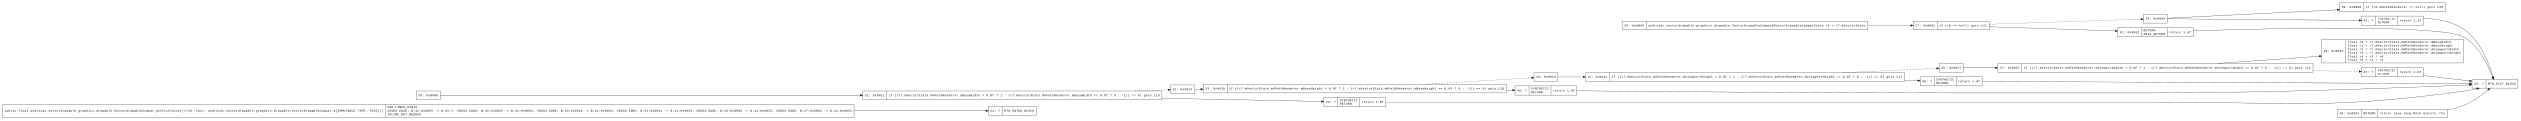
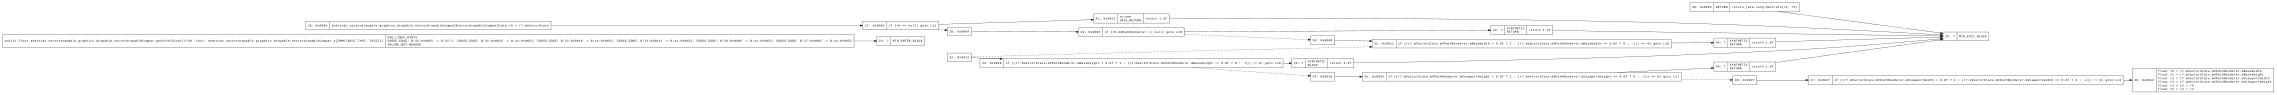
edge "28: 0x0004" -> "43: ?": now "29: 0x0006" -> "43: ?"
edge "29: 0x0006" -> "30: 0x0008": added
node "47: ?": removed
edge "31: 0x0011" -> "32: 0x0013": reversed
node "45: ?": text "RETURN" -> "BLOCK"
